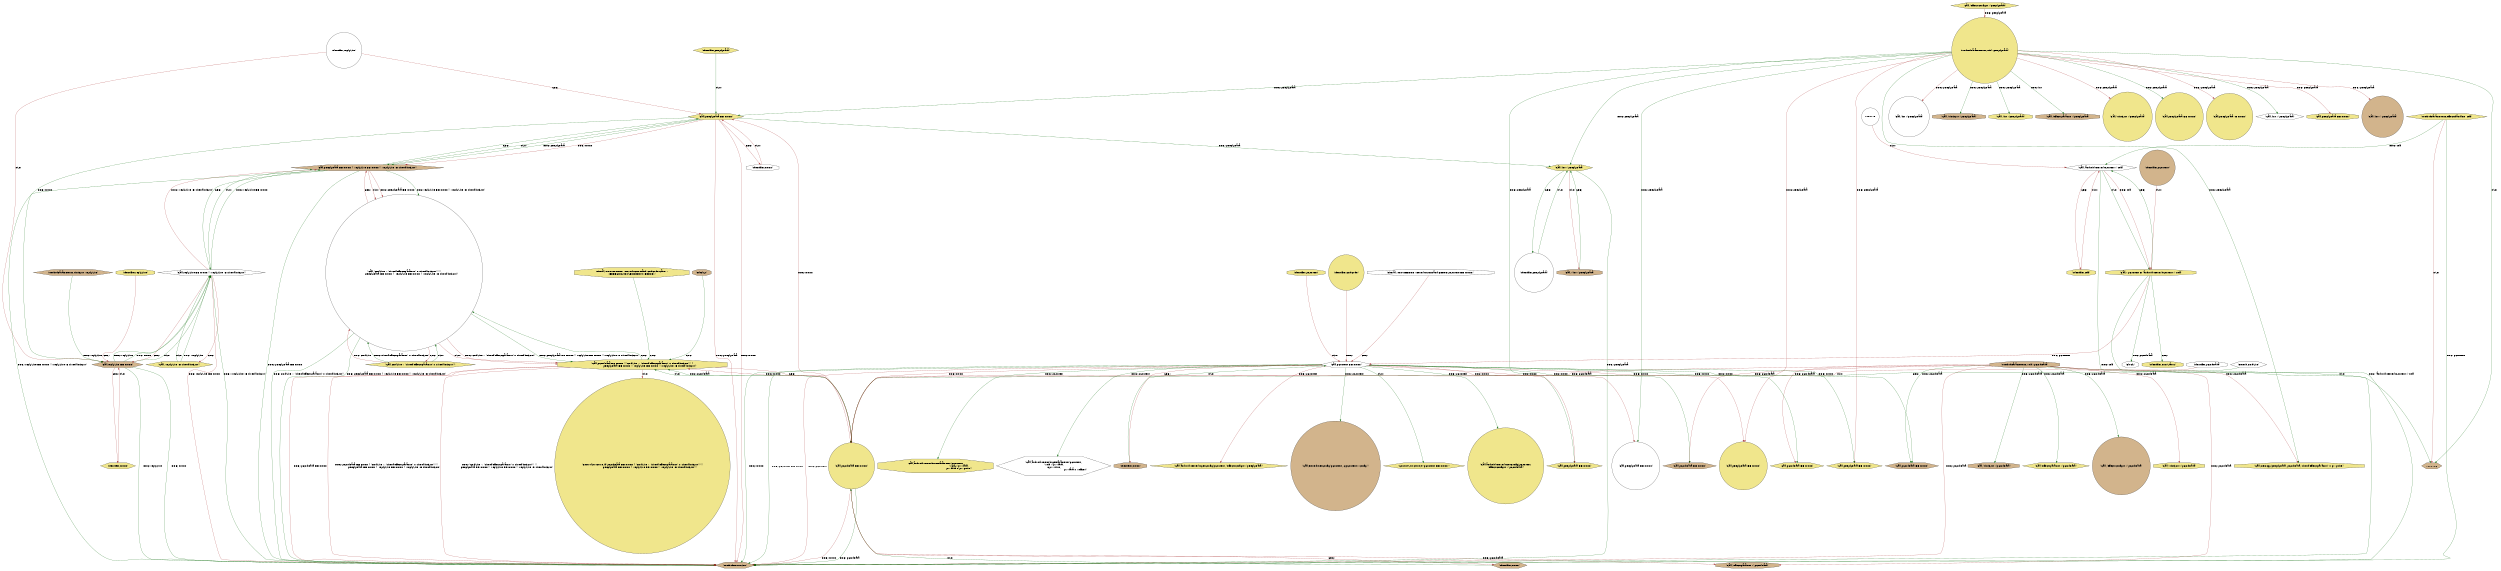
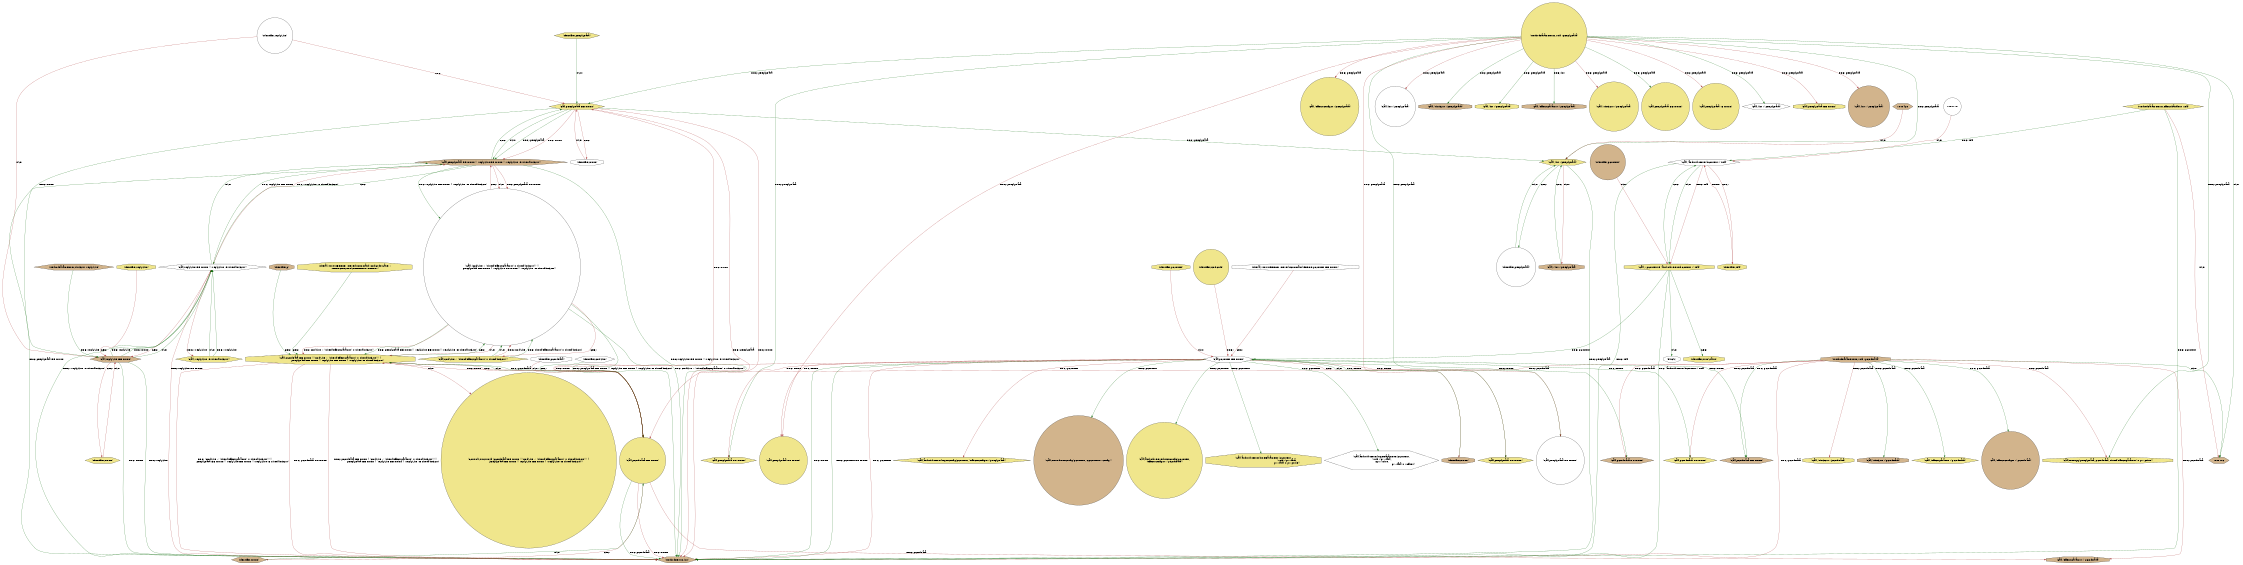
node "(Call,(effect_config_t *)pReplyData)": shape hexagon -> circle
edge "(Call,(effect_config_t *)pReplyData)" -> "(MethodParameterIn,void *pReplyData)": reversed
node "1000428": added
edge "(Identifier,self)" -> "(Call,(android::ReverbContext *) self)": label "AST: " -> "NULL: "
node "(Block,p)": label "(Block,p)" -> "(Identifier,p)"
edge "(Call,replySize == NULL || *replySize != sizeof(int32_t))" -> "(Call,*replySize != sizeof(int32_t))": label "CFG: " -> "DDG: *replySize"
edge "(Call,* pContext = (android::ReverbContext *) self)" -> "(Block,)": label "DDG: pCmdData" -> "AST: "
edge "(Call,* pContext = (android::ReverbContext *) self)" -> "(Call,pContext == NULL)": color brown -> darkgreen
node "(Reverb,cmdSize)": label "(Reverb,cmdSize)" -> "(Identifier,cmdSize)"
node "(ControlStructure,if (pContext == NULL))": removed
